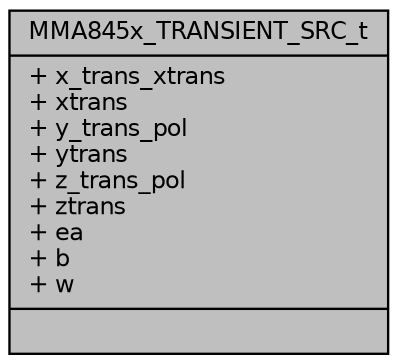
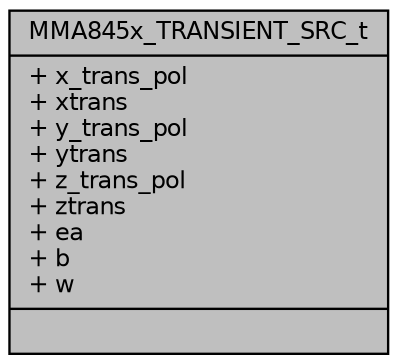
node "MMA845x_TRANSIENT_SRC_t": text "+ x_trans_xtrans" -> "+ x_trans_pol"
